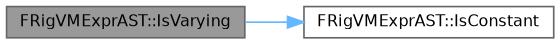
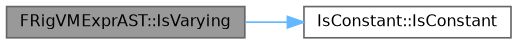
node "FRigVMExprAST::IsConstant": label "FRigVMExprAST::IsConstant" -> "IsConstant::IsConstant"
